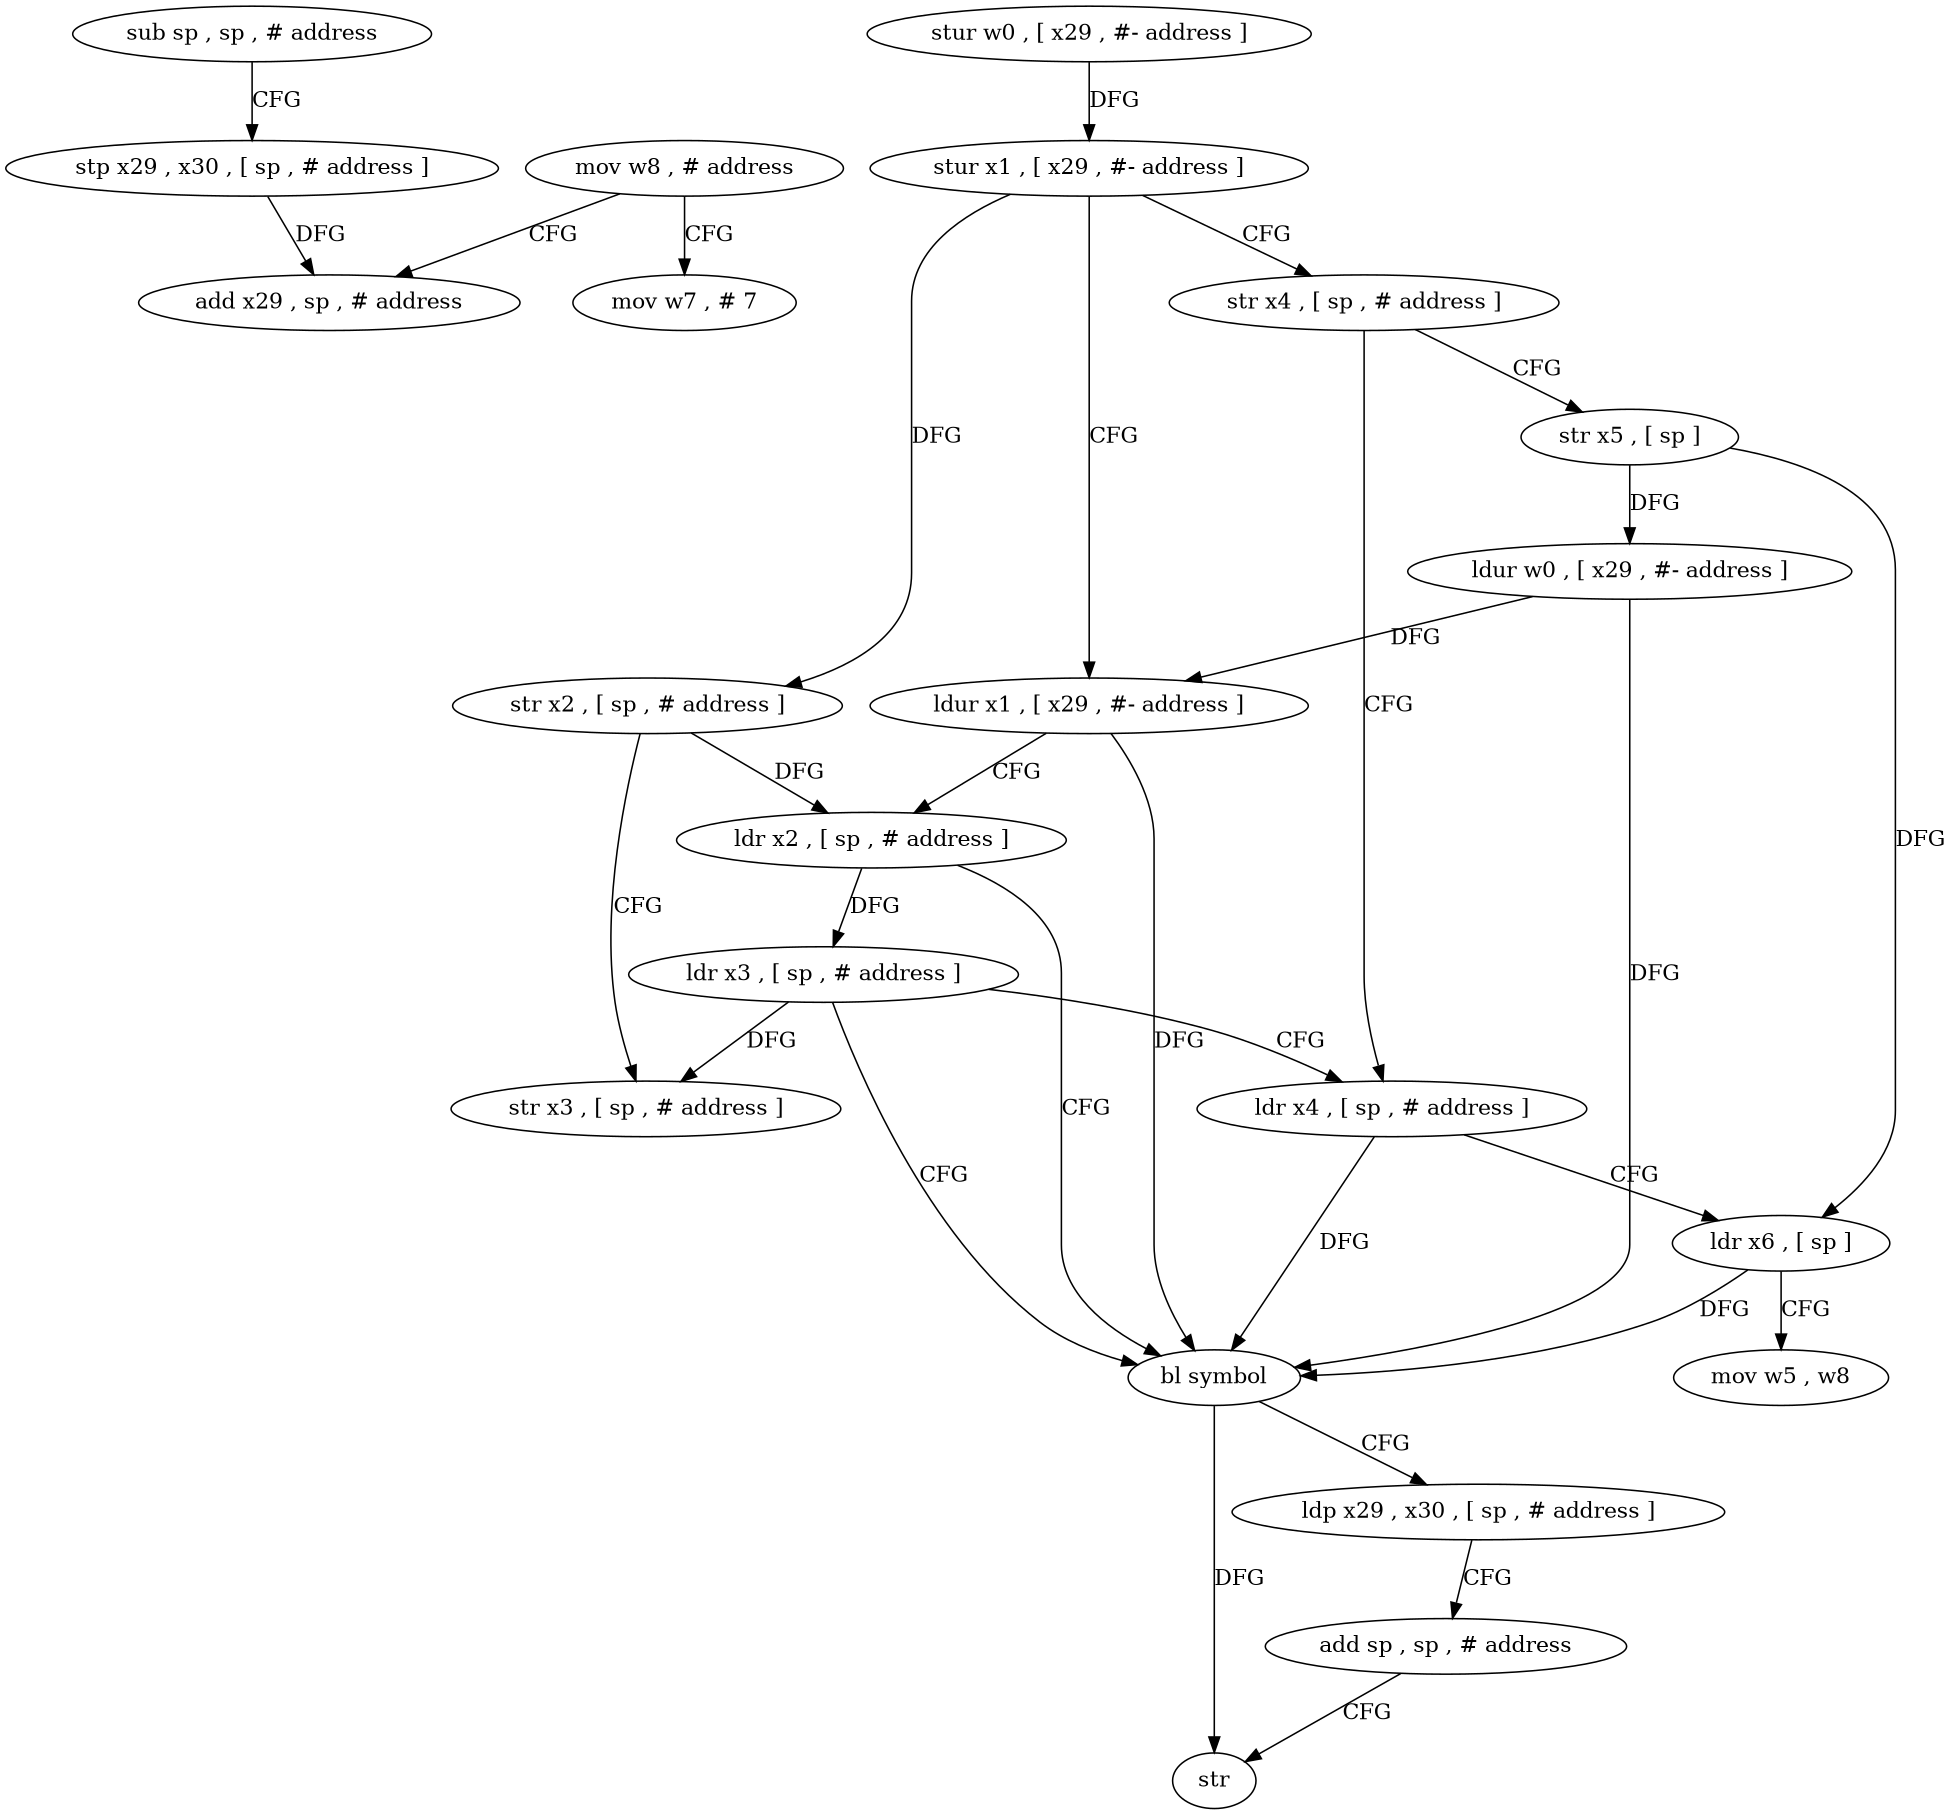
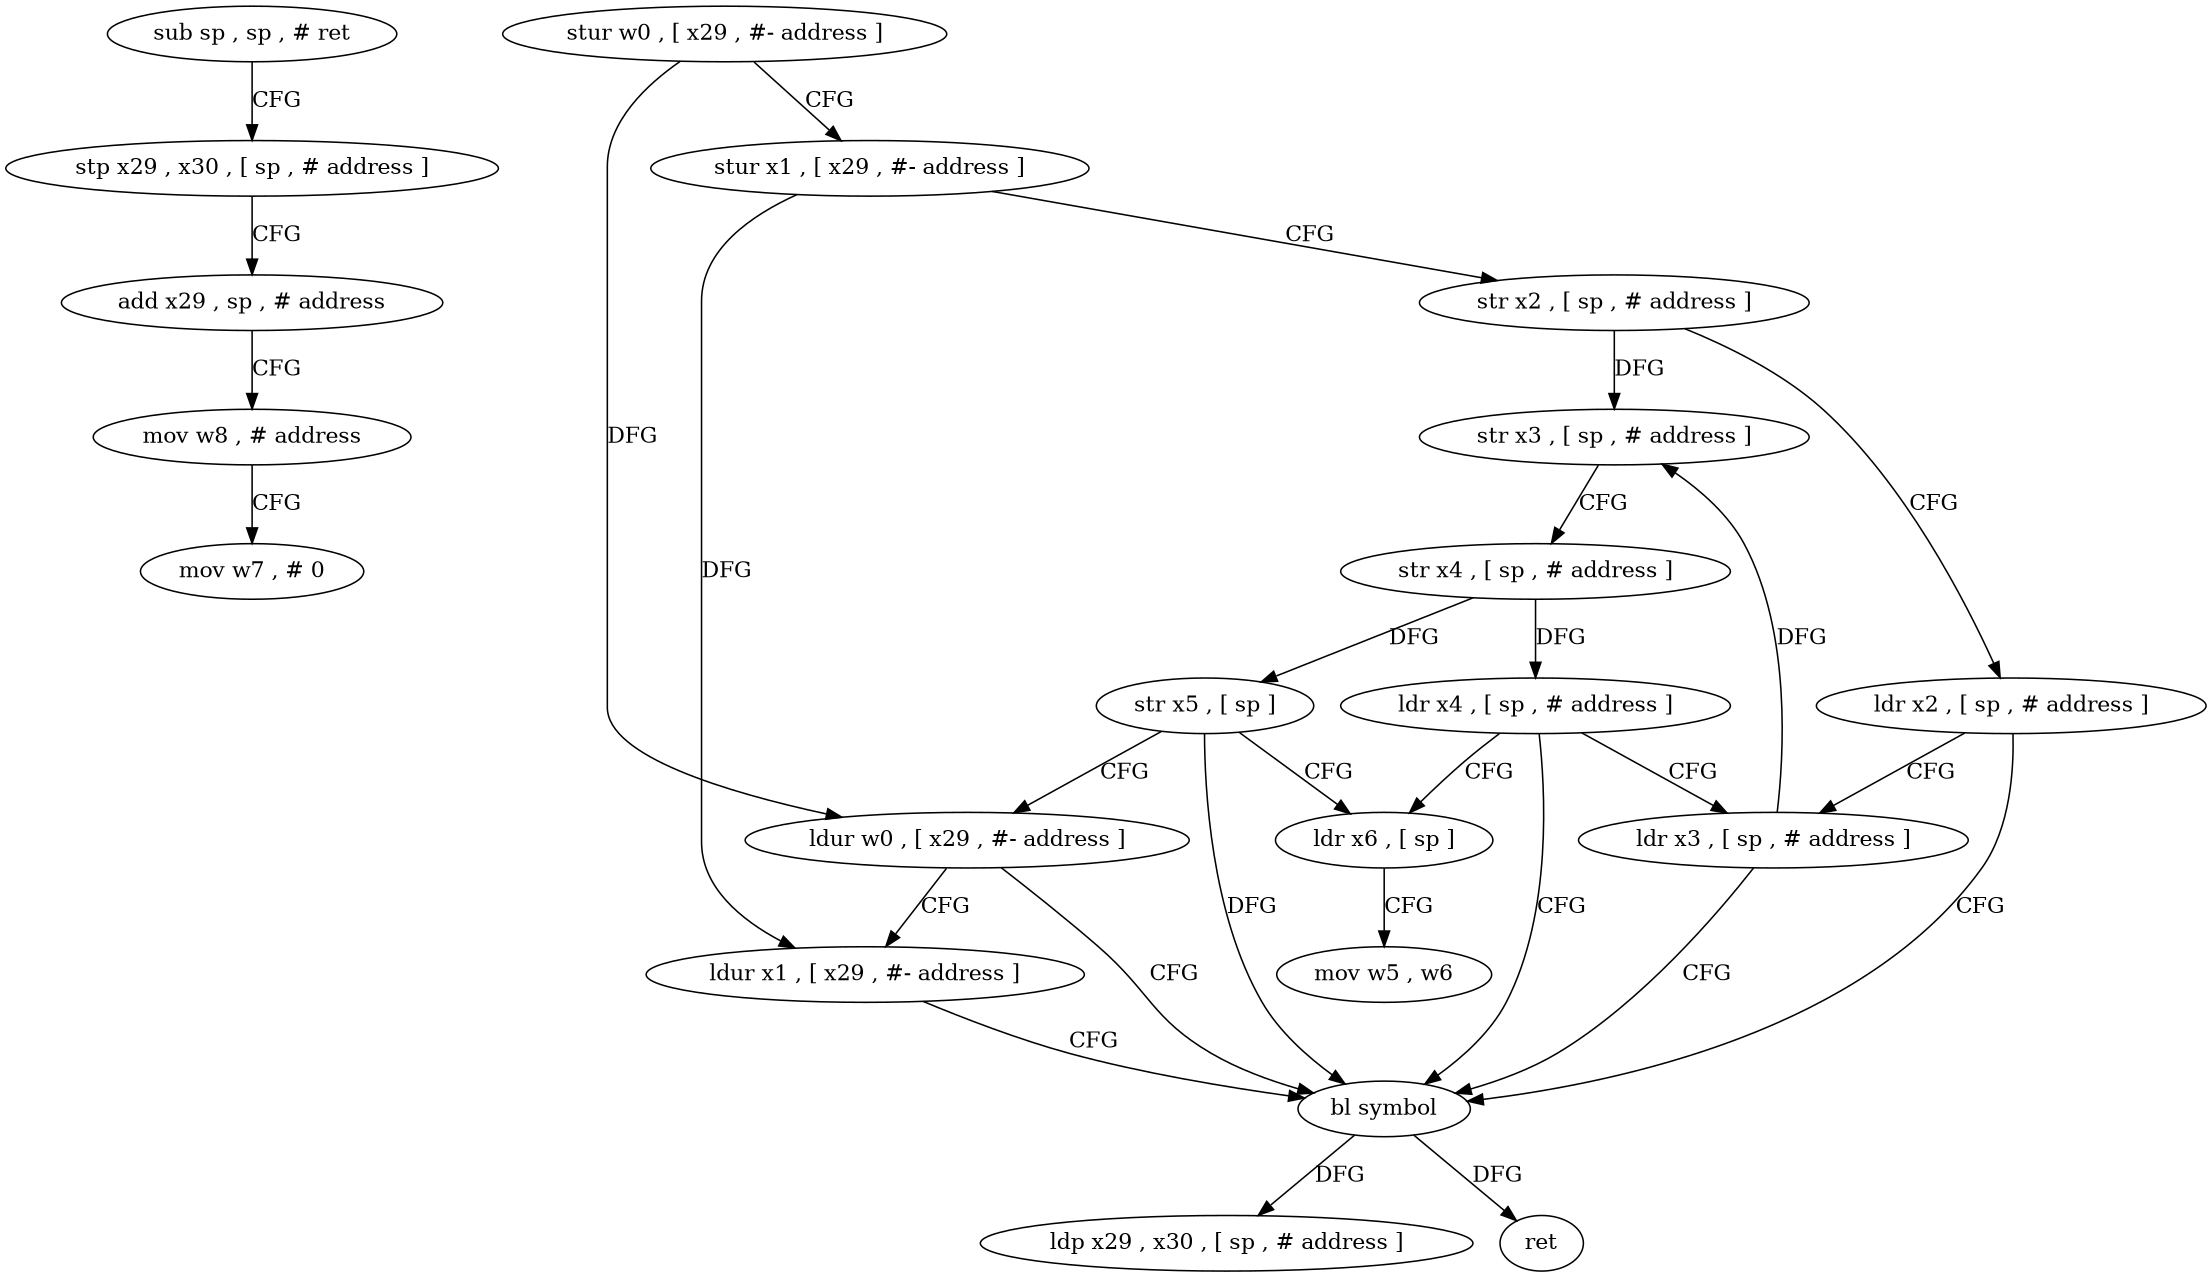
node "sub sp , sp , # address": label "sub sp , sp , # address" -> "sub sp , sp , # ret"
edge "stur w0 , [ x29 , #- address ]" -> "stur x1 , [ x29 , #- address ]": label "DFG" -> "CFG"
edge "mov w8 , # address" -> "add x29 , sp , # address": reversed
edge "stur x1 , [ x29 , #- address ]" -> "str x4 , [ sp , # address ]": now "str x3 , [ sp , # address ]" -> "str x4 , [ sp , # address ]"
edge "stp x29 , x30 , [ sp , # address ]" -> "add x29 , sp , # address": label "DFG" -> "CFG"
node "mov w7 , # 7": label "mov w7 , # 7" -> "mov w7 , # 0"
edge "str x4 , [ sp , # address ]" -> "str x5 , [ sp ]": label "CFG" -> "DFG"
edge "stur x1 , [ x29 , #- address ]" -> "str x2 , [ sp , # address ]": label "DFG" -> "CFG"
edge "stur x1 , [ x29 , #- address ]" -> "ldur x1 , [ x29 , #- address ]": label "CFG" -> "DFG"
edge "stur w0 , [ x29 , #- address ]" -> "ldur w0 , [ x29 , #- address ]": added, label "DFG"
edge "str x5 , [ sp ]" -> "ldur w0 , [ x29 , #- address ]": label "DFG" -> "CFG"
edge "ldur w0 , [ x29 , #- address ]" -> "ldur x1 , [ x29 , #- address ]": label "DFG" -> "CFG"
edge "str x4 , [ sp , # address ]" -> "ldr x4 , [ sp , # address ]": label "CFG" -> "DFG"
edge "ldur x1 , [ x29 , #- address ]" -> "ldr x2 , [ sp , # address ]": removed, label "CFG"
edge "str x2 , [ sp , # address ]" -> "ldr x2 , [ sp , # address ]": label "DFG" -> "CFG"
edge "str x5 , [ sp ]" -> "ldr x6 , [ sp ]": label "DFG" -> "CFG"
edge "str x2 , [ sp , # address ]" -> "str x3 , [ sp , # address ]": label "CFG" -> "DFG"
edge "ldr x2 , [ sp , # address ]" -> "ldr x3 , [ sp , # address ]": label "DFG" -> "CFG"
edge "ldur w0 , [ x29 , #- address ]" -> "bl symbol": label "DFG" -> "CFG"
edge "ldr x3 , [ sp , # address ]" -> "ldr x4 , [ sp , # address ]": reversed
edge "ldur x1 , [ x29 , #- address ]" -> "bl symbol": label "DFG" -> "CFG"
edge "ldr x4 , [ sp , # address ]" -> "bl symbol": label "DFG" -> "CFG"
edge "ldr x6 , [ sp ]" -> "bl symbol": now "str x5 , [ sp ]" -> "bl symbol"
node "mov w5 , w8": label "mov w5 , w8" -> "mov w5 , w6"
edge "bl symbol" -> "ldp x29 , x30 , [ sp , # address ]": label "CFG" -> "DFG"
node "add sp , sp , # address": removed
node "str": label "str" -> "ret"
